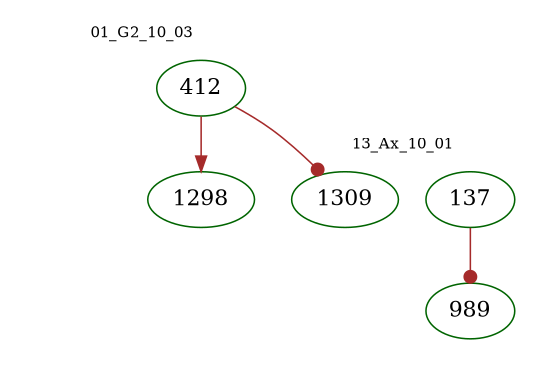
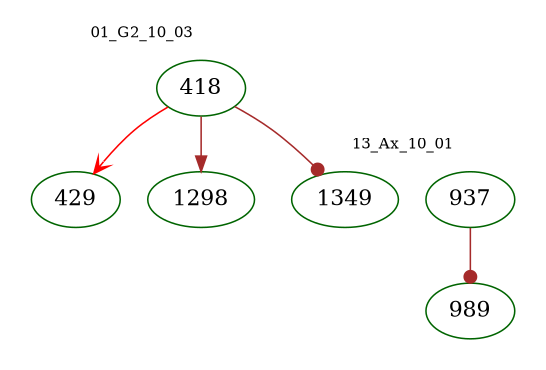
node "412": label "412" -> "418"
node "429": added
node "1309": label "1309" -> "1349"
node "137": label "137" -> "937"
